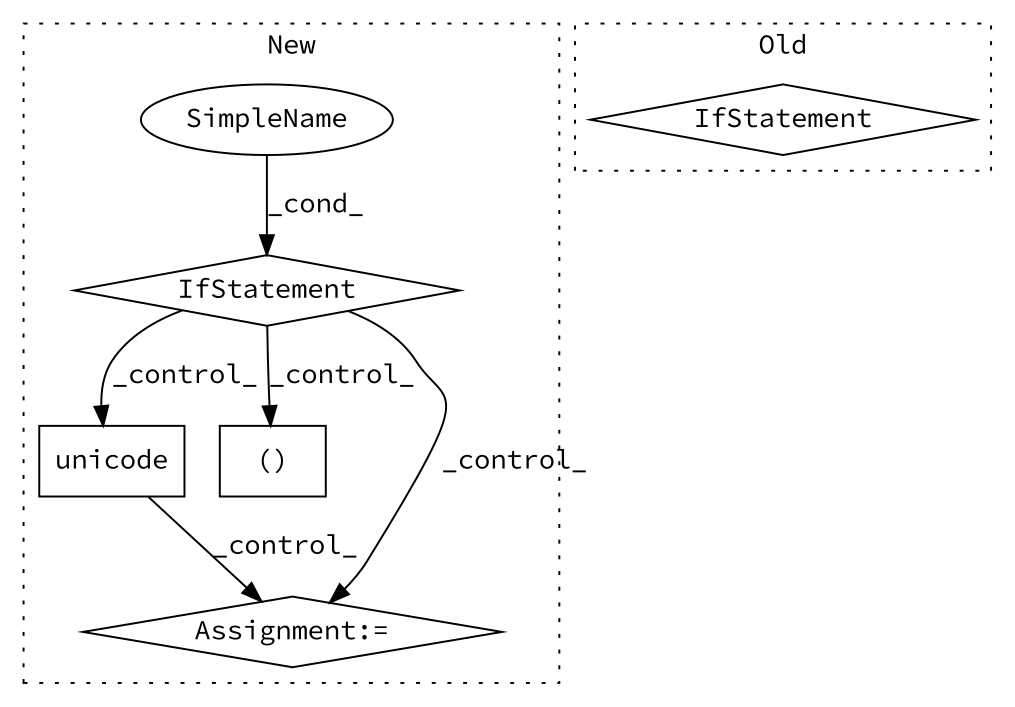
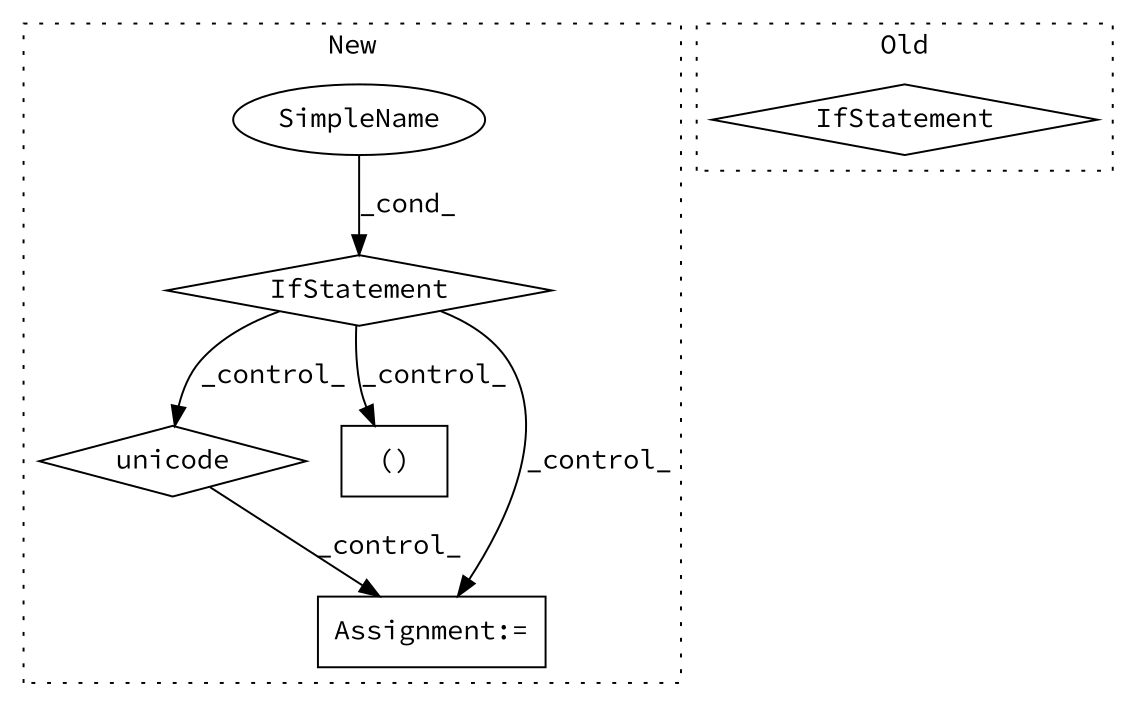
node "unicode": shape box -> diamond
node "Assignment:=": shape diamond -> box
